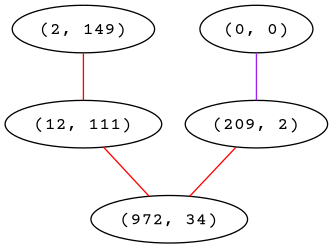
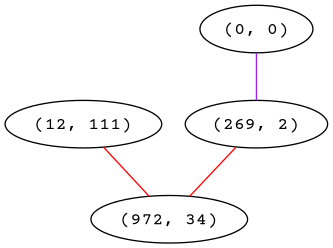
node "(2, 149)": removed
node "(209, 2)": label "(209, 2)" -> "(269, 2)"
